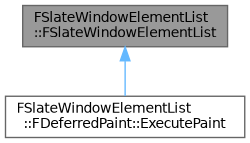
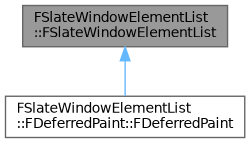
node "FSlateWindowElementList ::FDeferredPaint::ExecutePaint": label "FSlateWindowElementList ::FDeferredPaint::ExecutePaint" -> "FSlateWindowElementList ::FDeferredPaint::FDeferredPaint"
